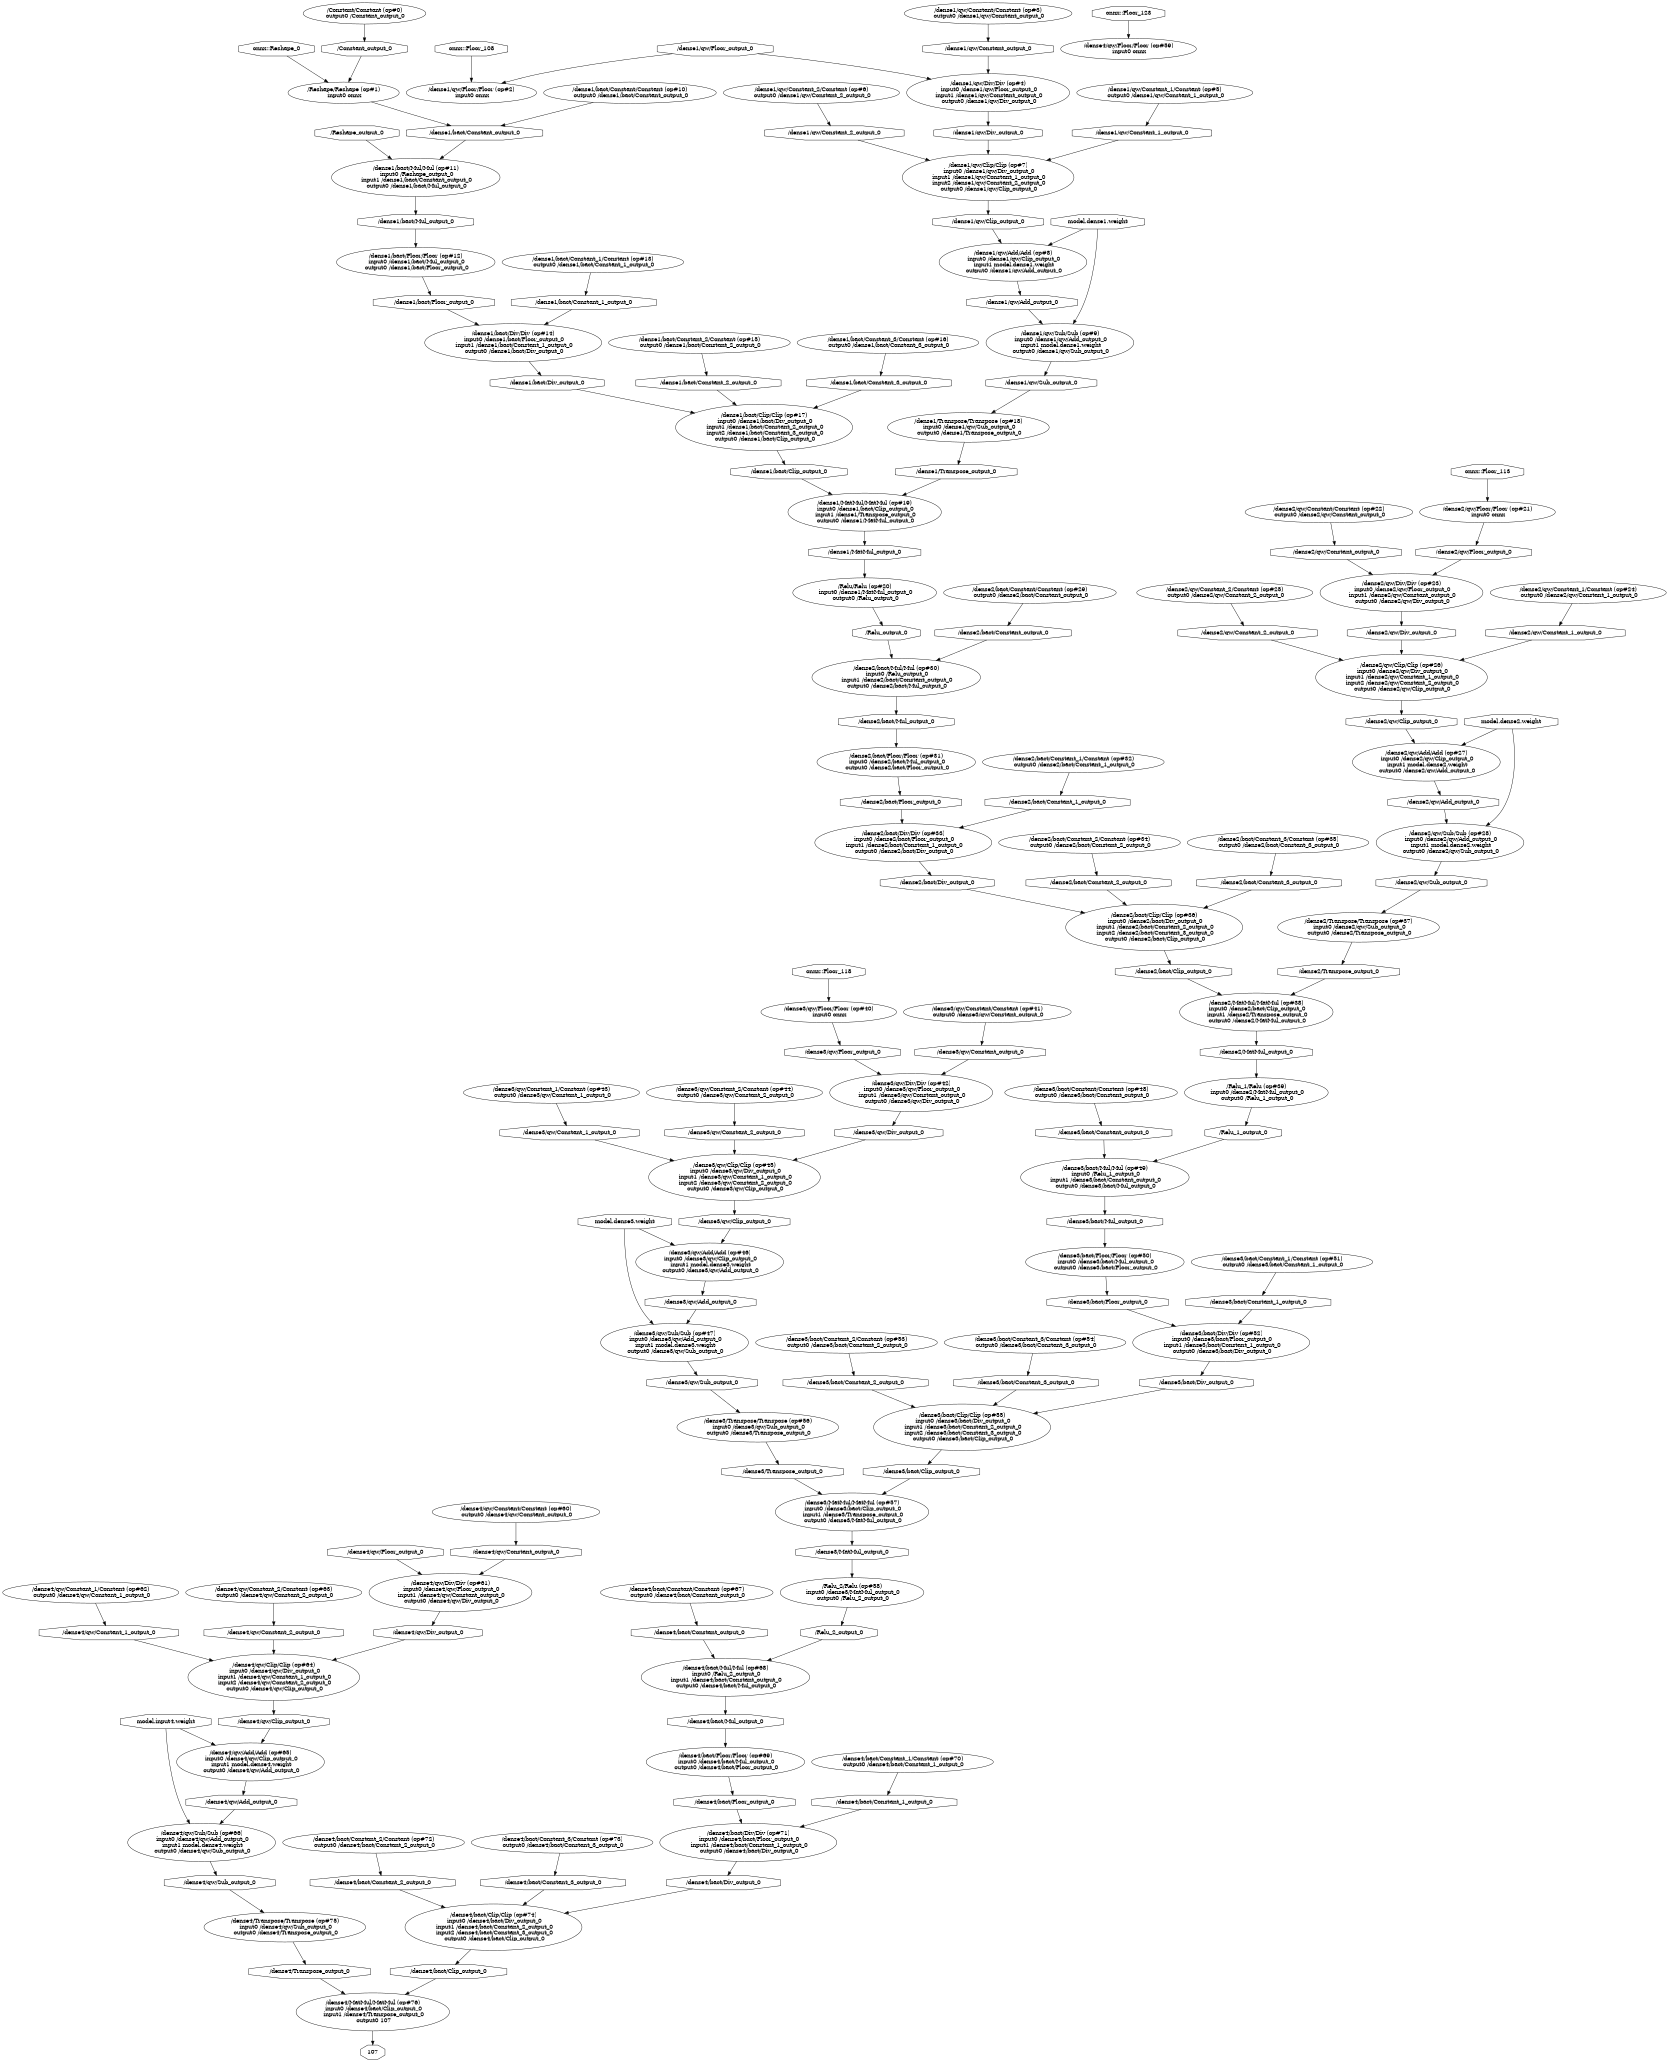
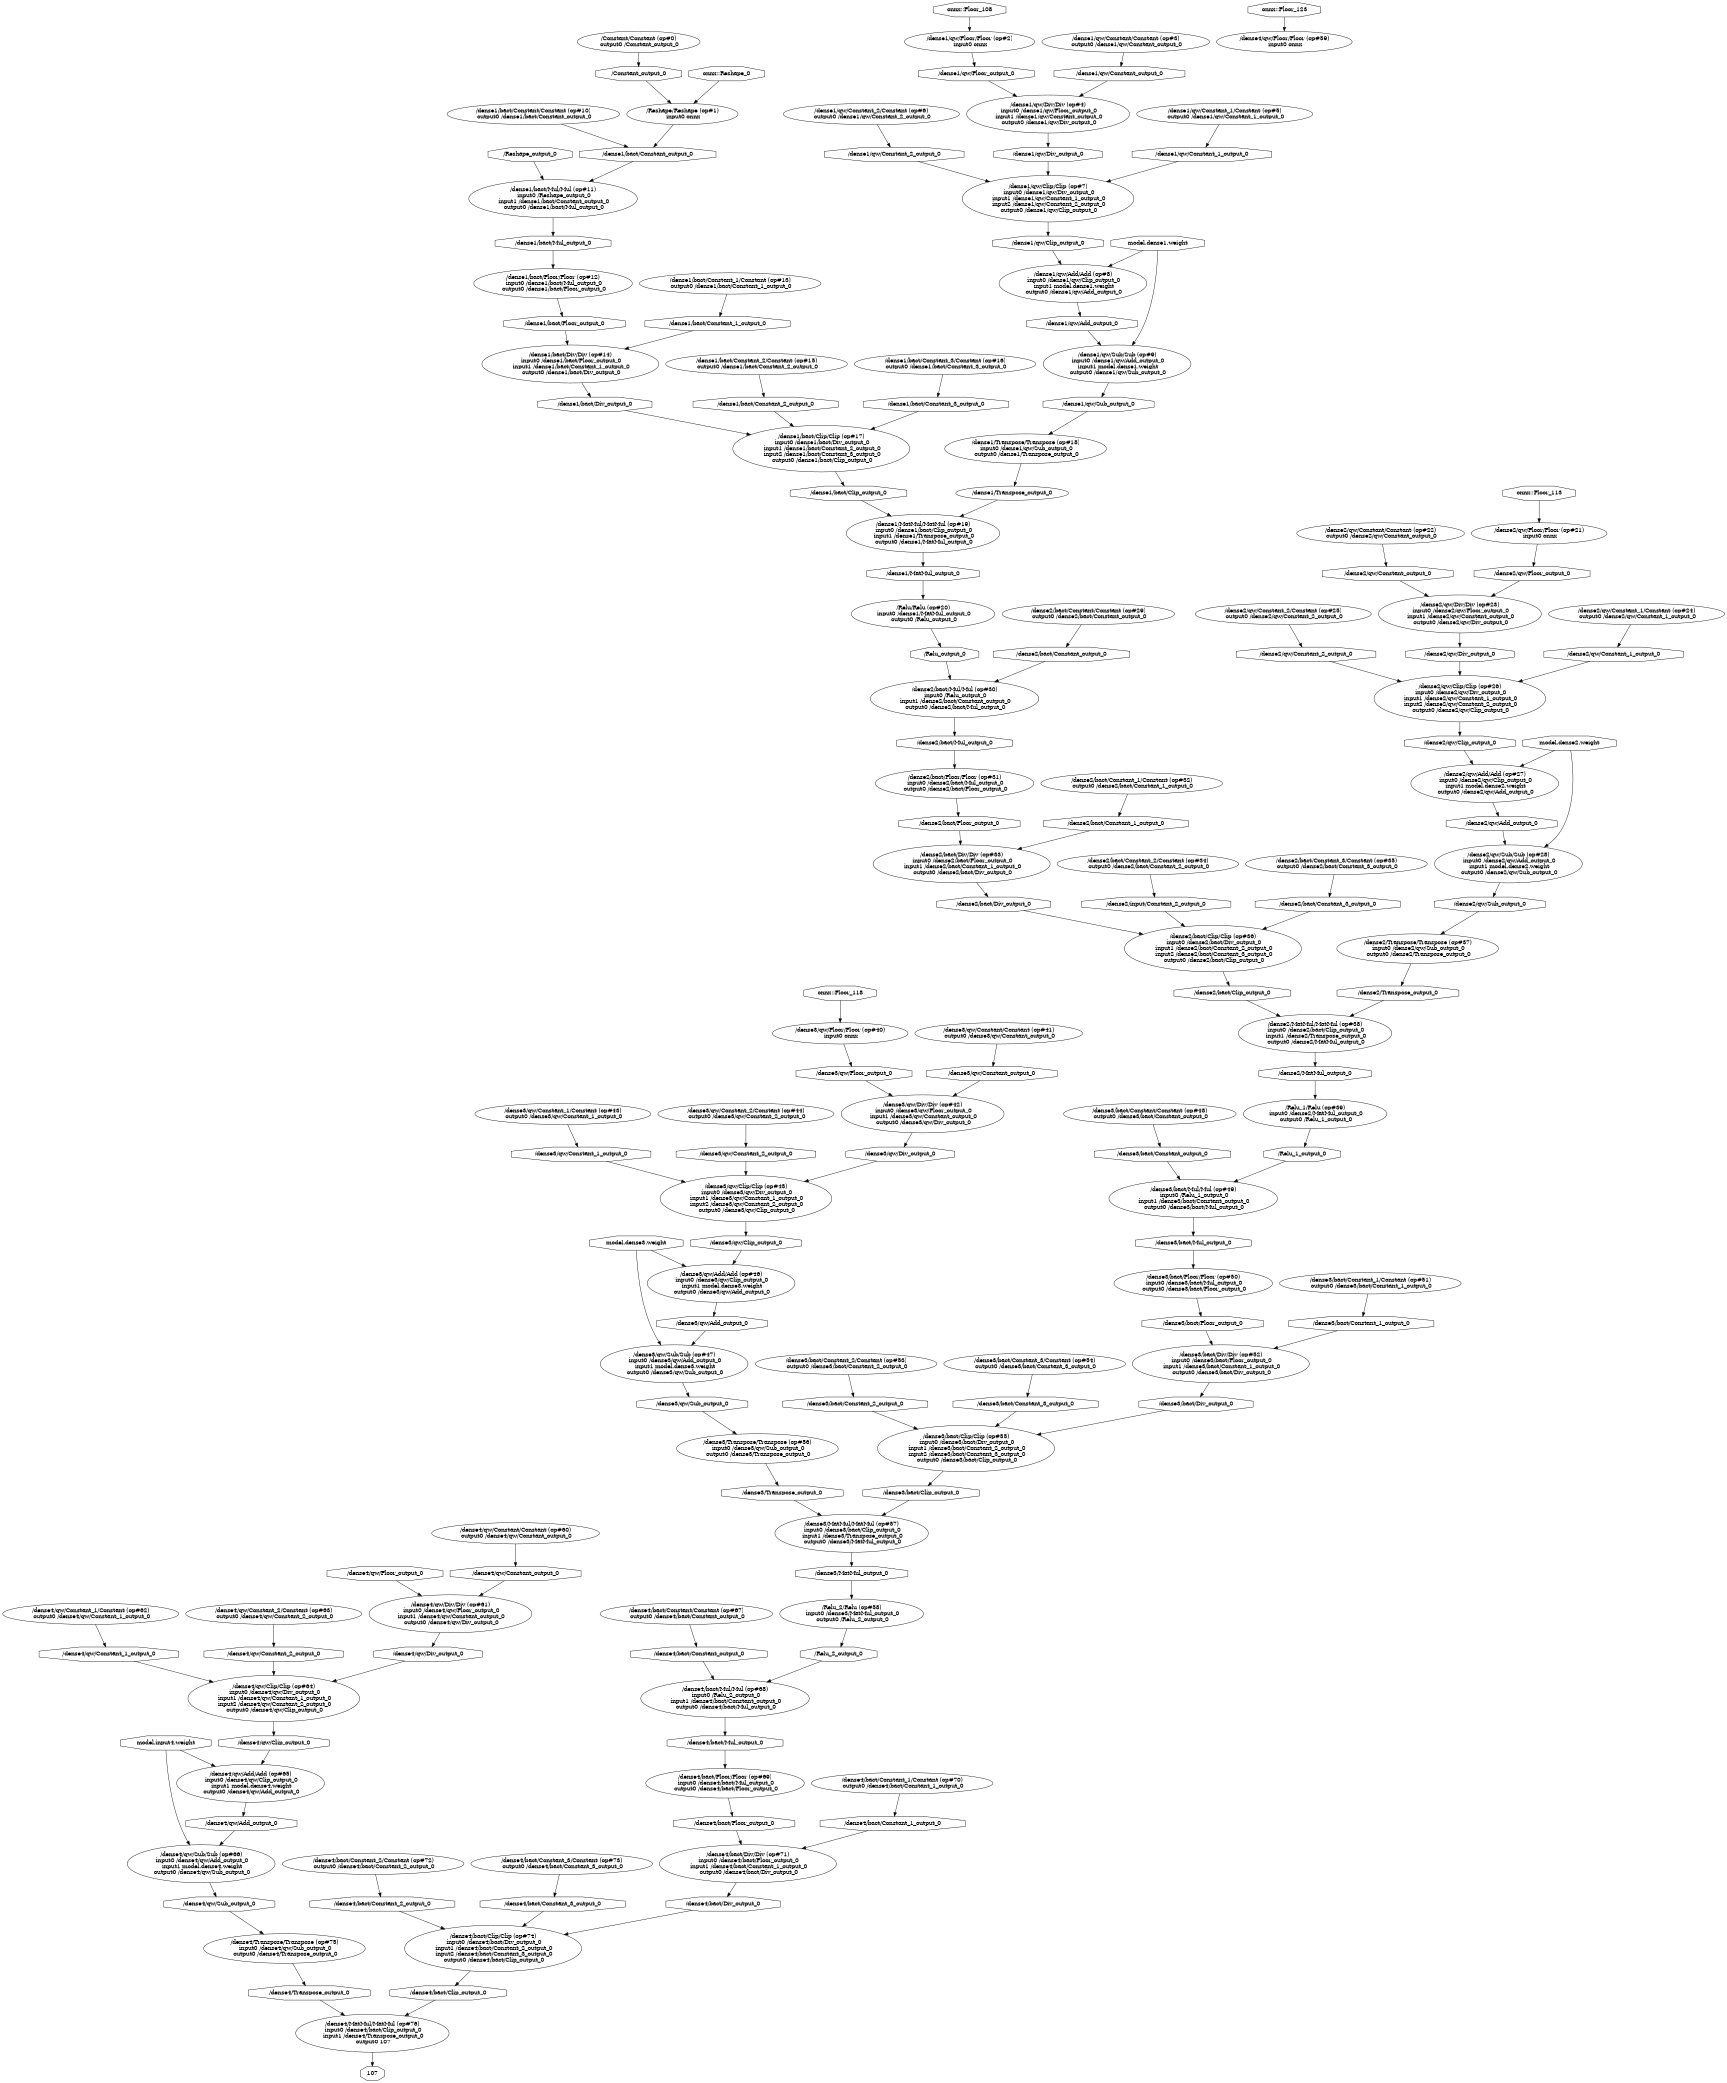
edge "/dense1/qw/Floor_output_0" -> "/dense1/qw/Floor/Floor (op#2) input0 onnx": reversed
node "/dense1/Transpose_output_0": shape octagon -> ellipse
node "/dense2/bact/Constant_2_output_0": label "/dense2/bact/Constant_2_output_0" -> "/dense2/input/Constant_2_output_0"
